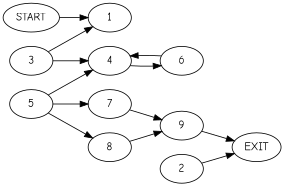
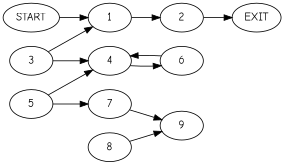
edge "1" -> "2": added
edge "5" -> "8": removed
edge "9" -> "EXIT": removed
